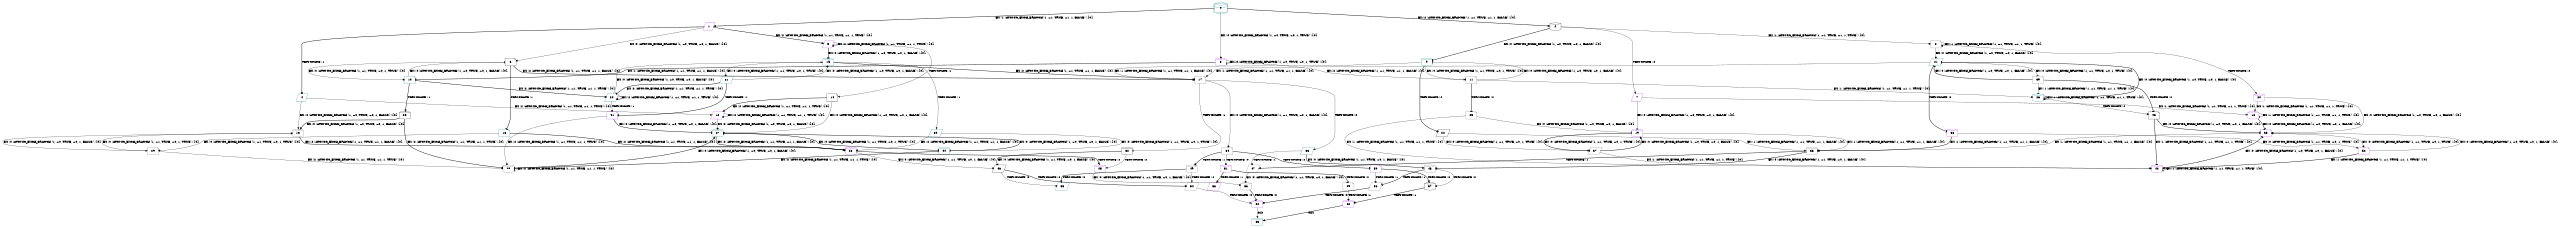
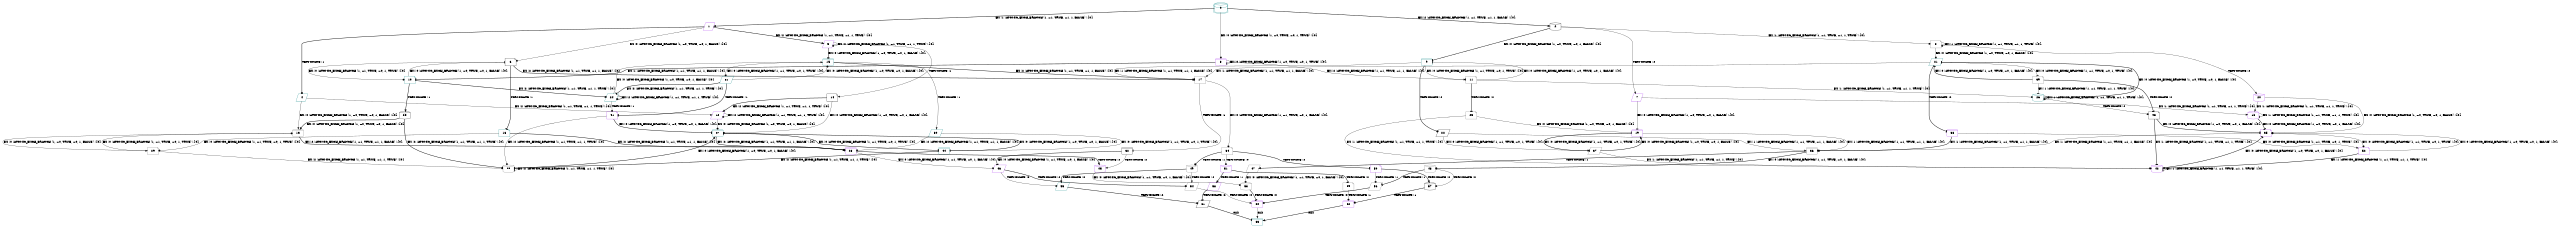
node "33": removed
node "46": color black -> purple
node "61": added
